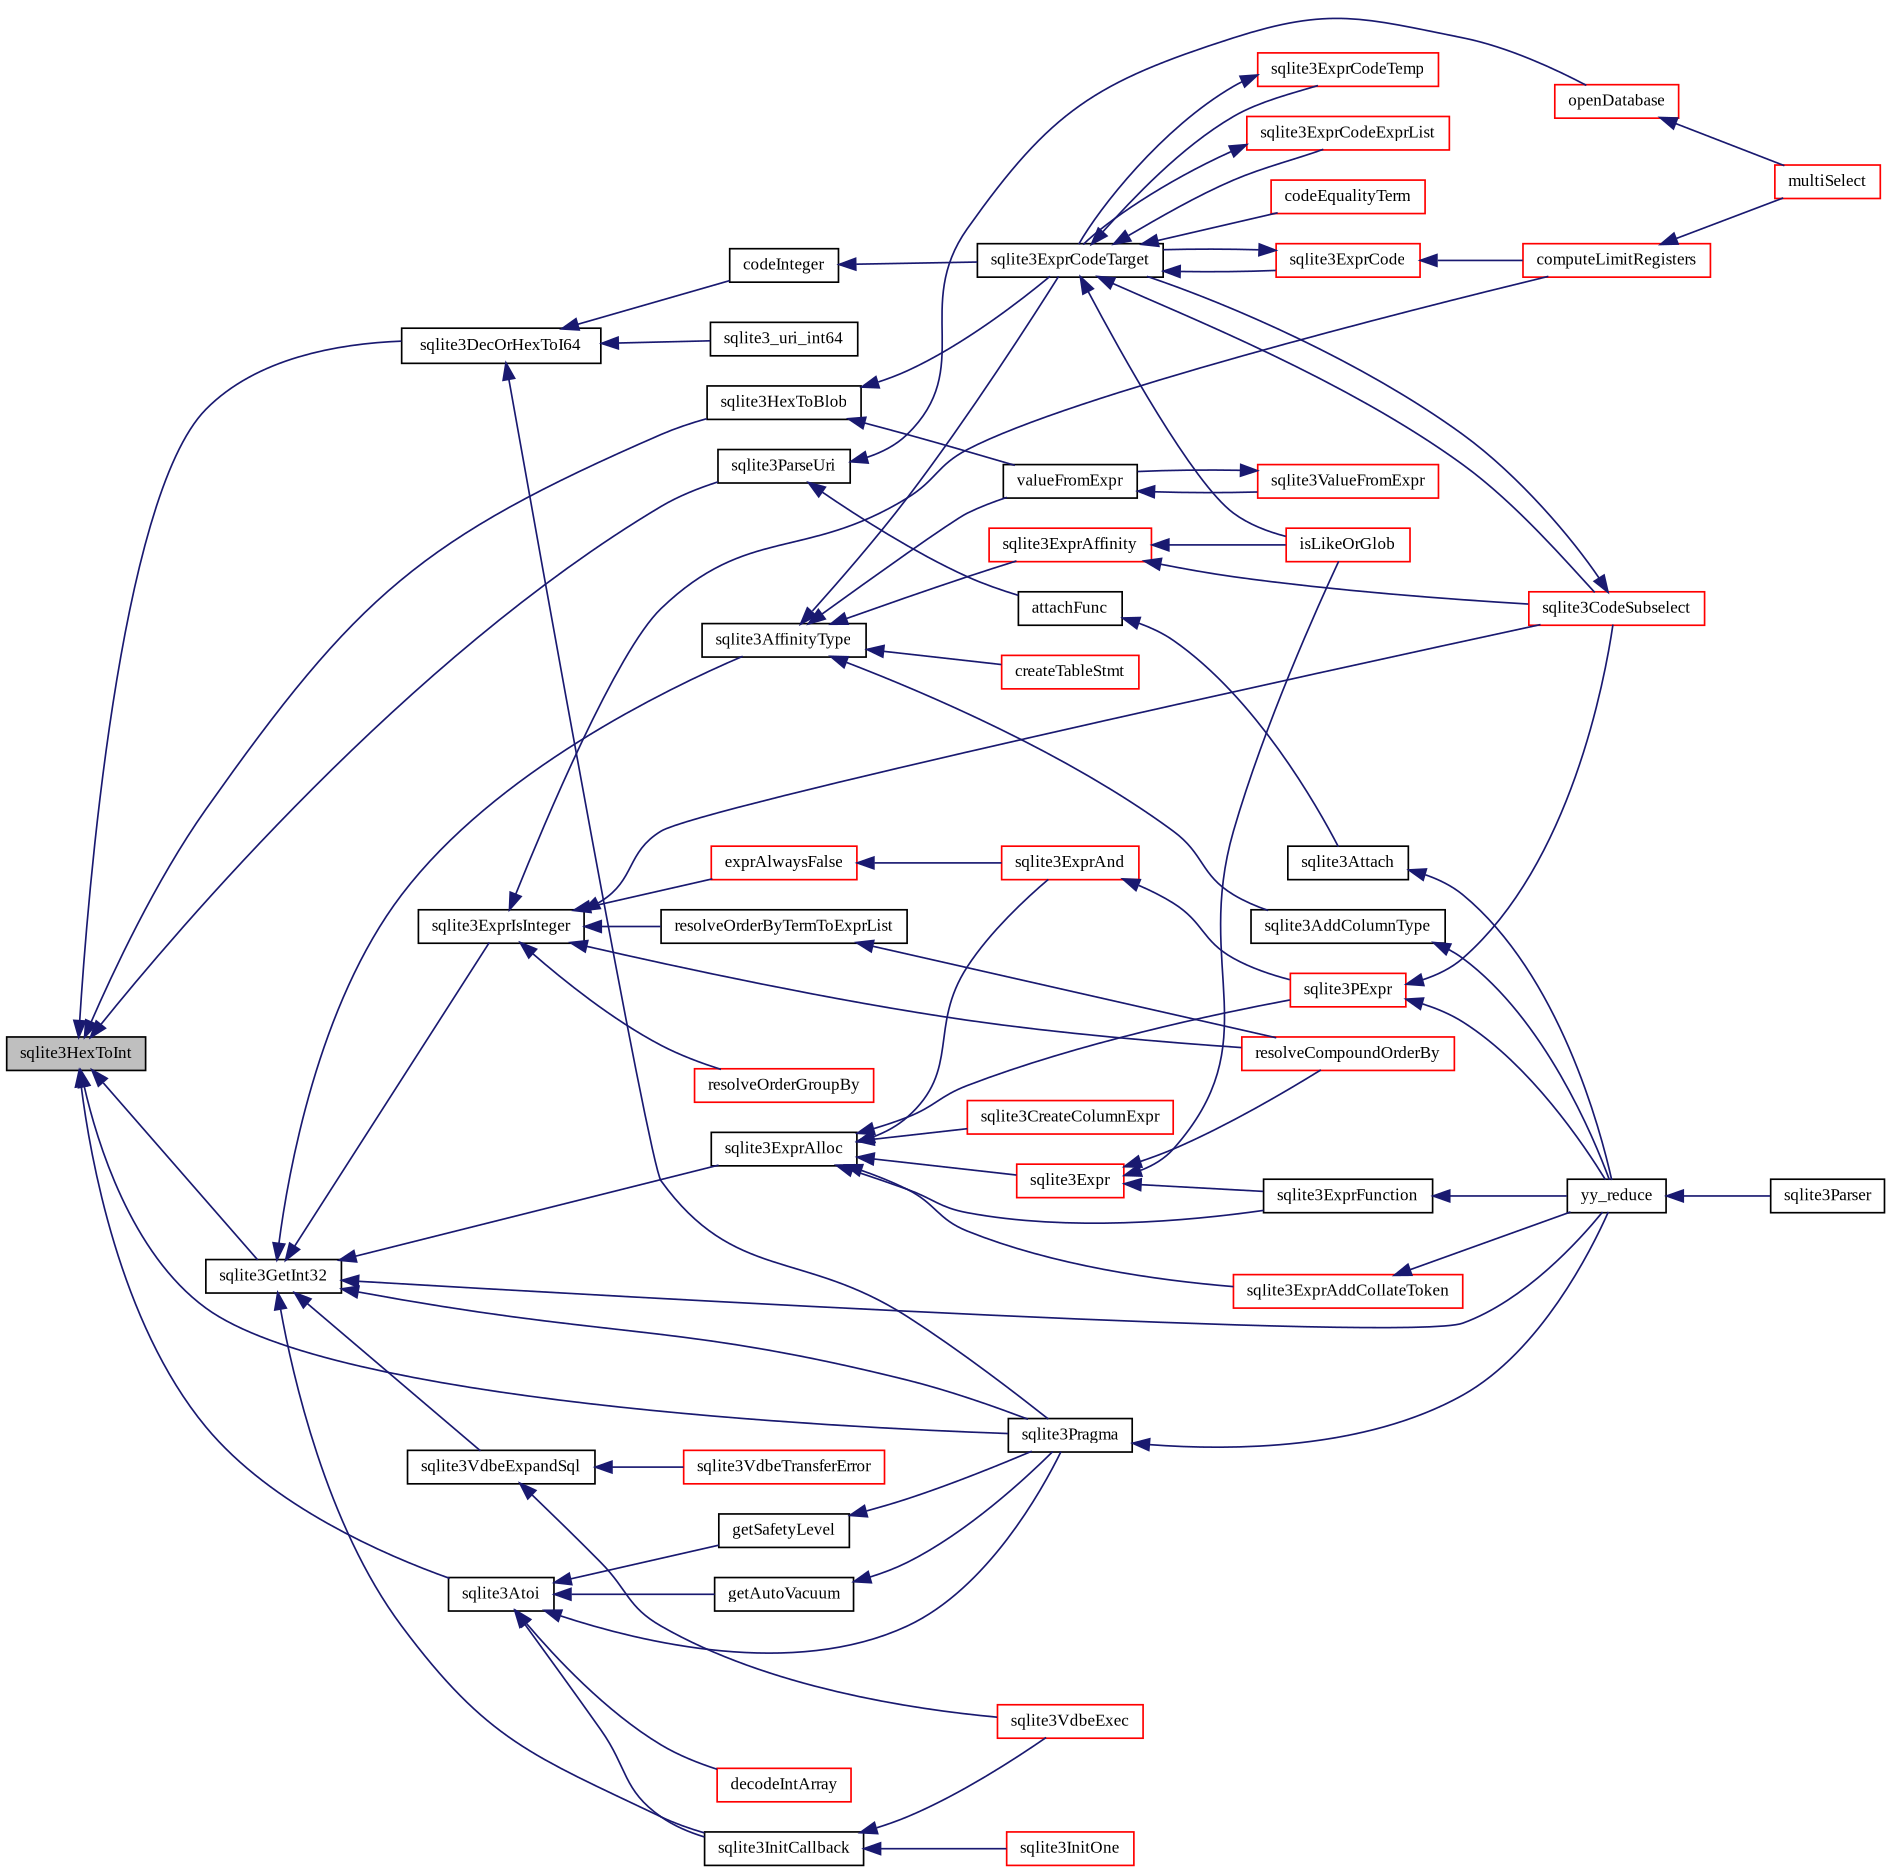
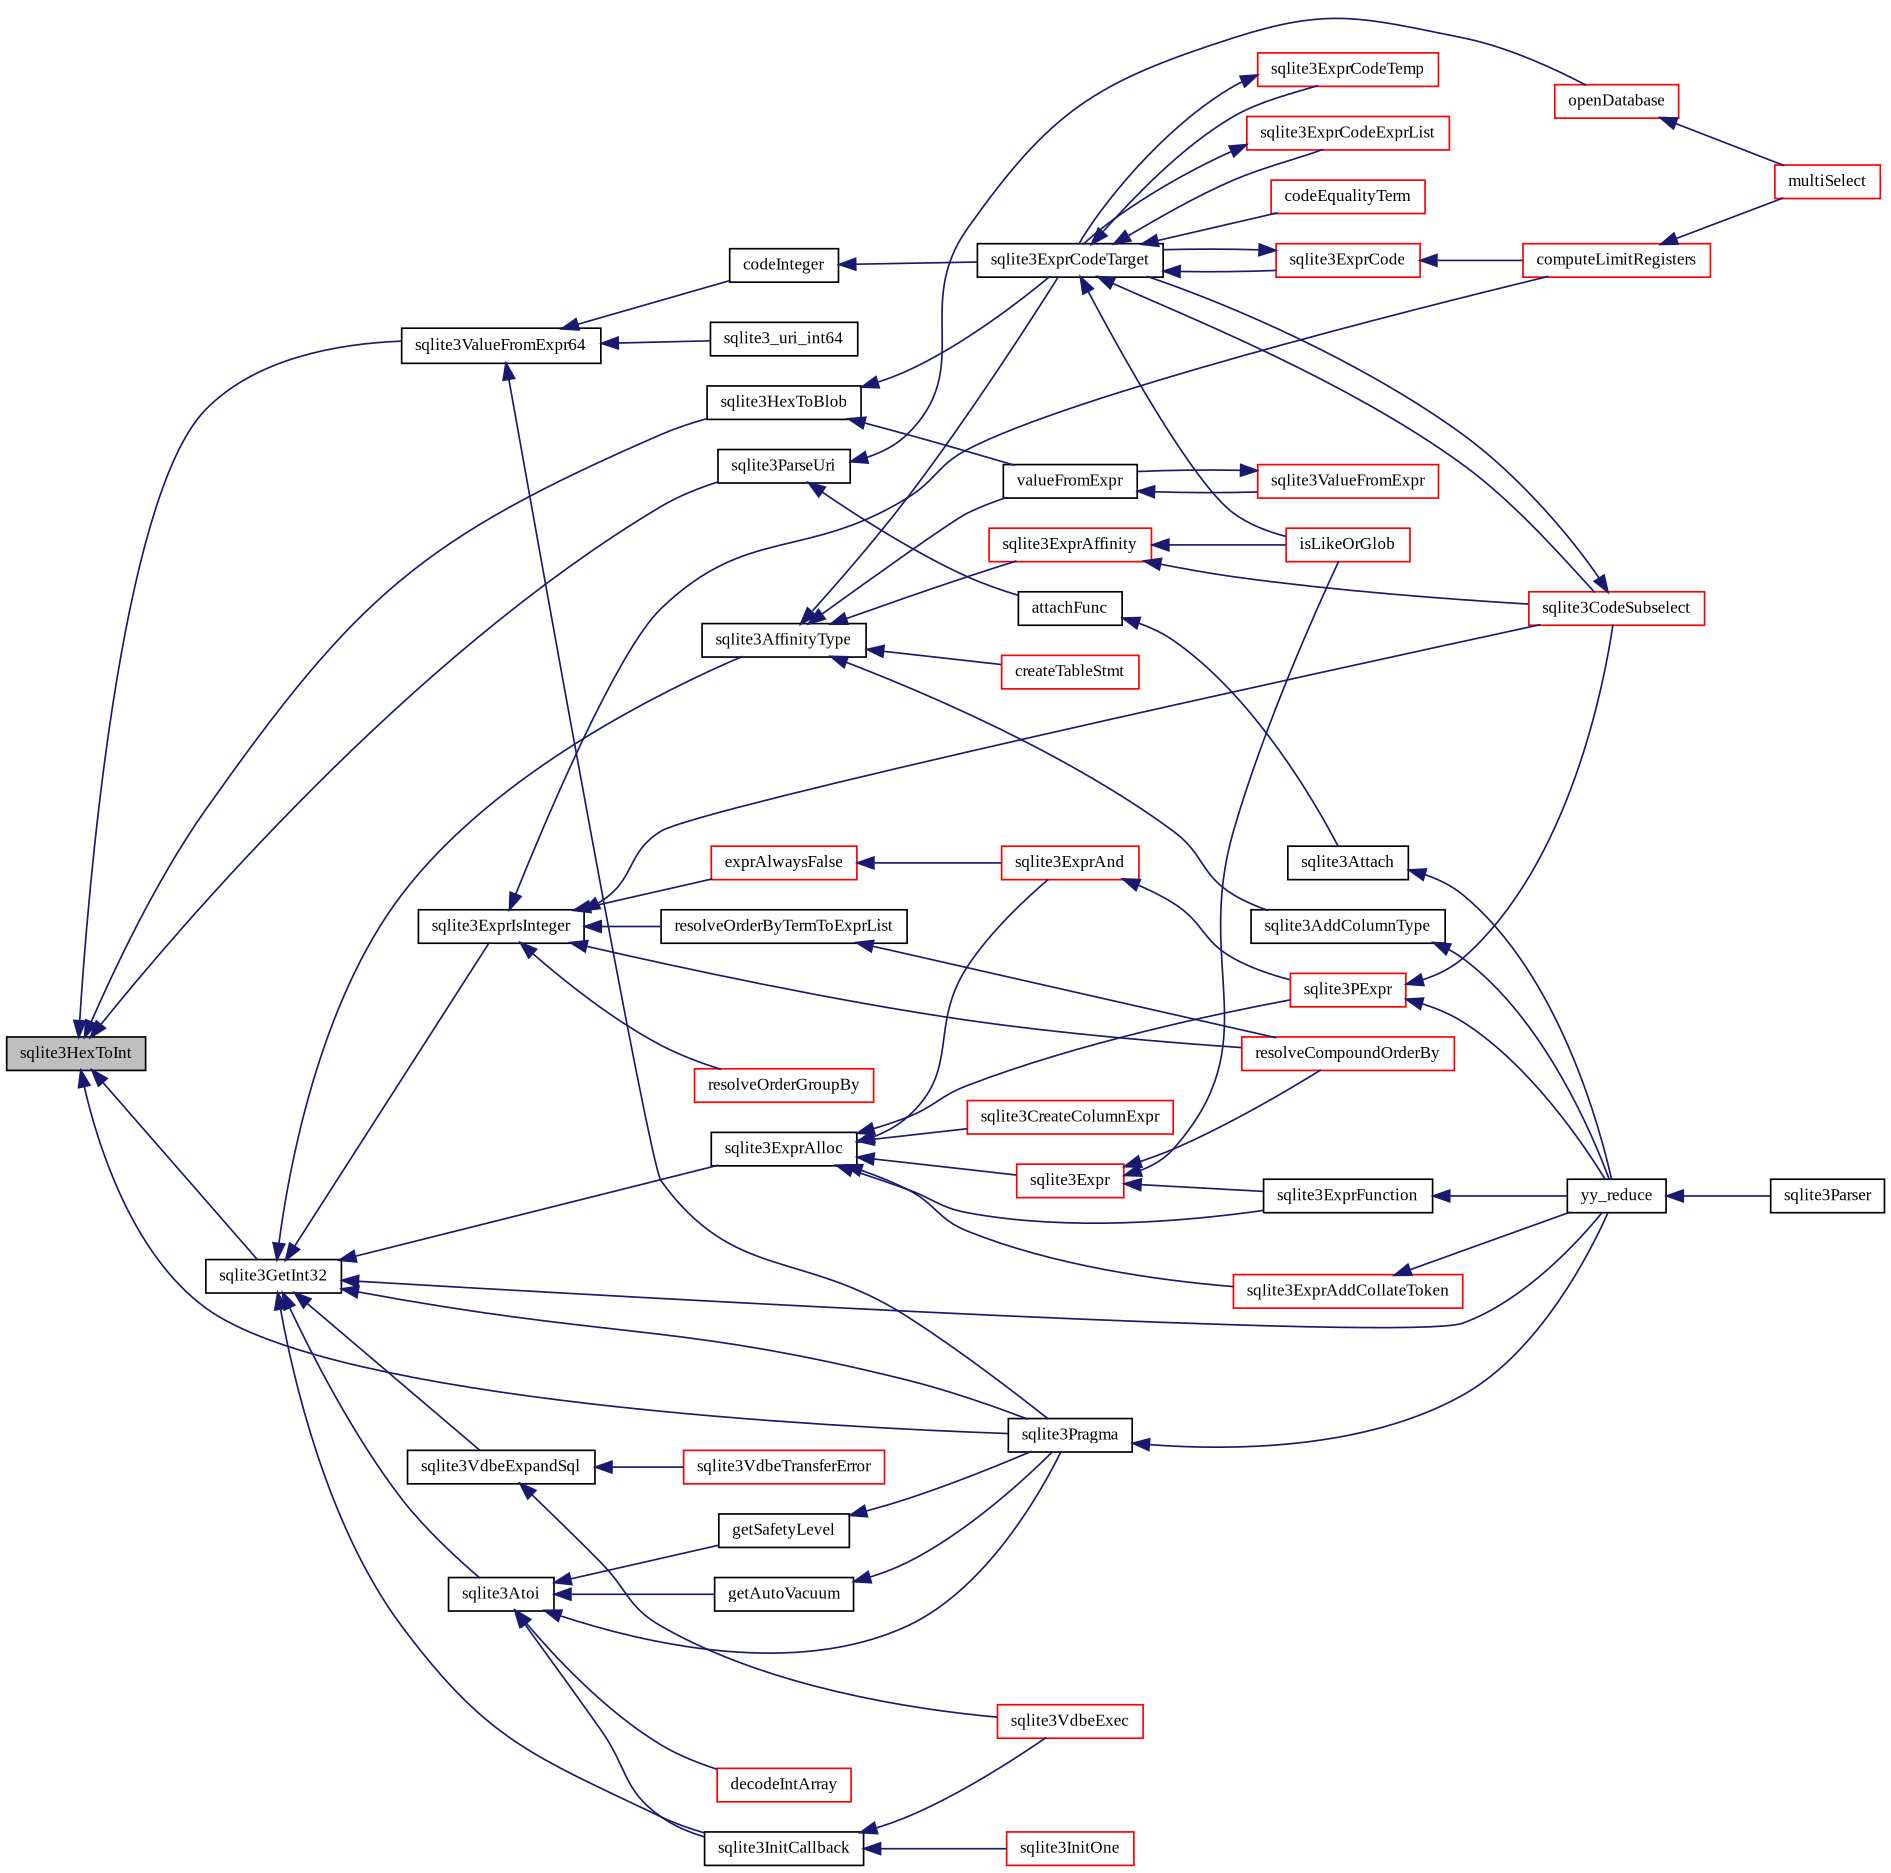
node "sqlite3DecOrHexToI64": label "sqlite3DecOrHexToI64" -> "sqlite3ValueFromExpr64"
edge "sqlite3Atoi" -> "sqlite3HexToInt": now "sqlite3Atoi" -> "sqlite3GetInt32"
